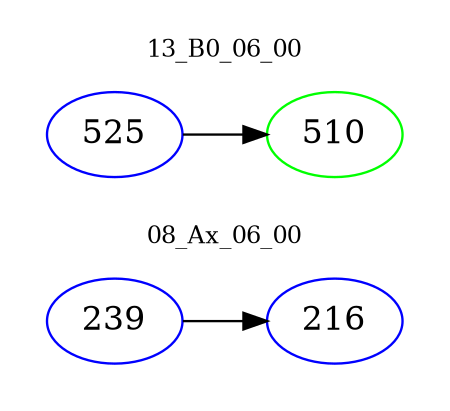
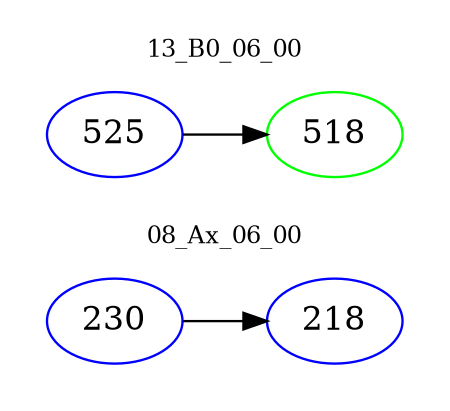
node "510": label "510" -> "518"
node "239": label "239" -> "230"
node "216": label "216" -> "218"
